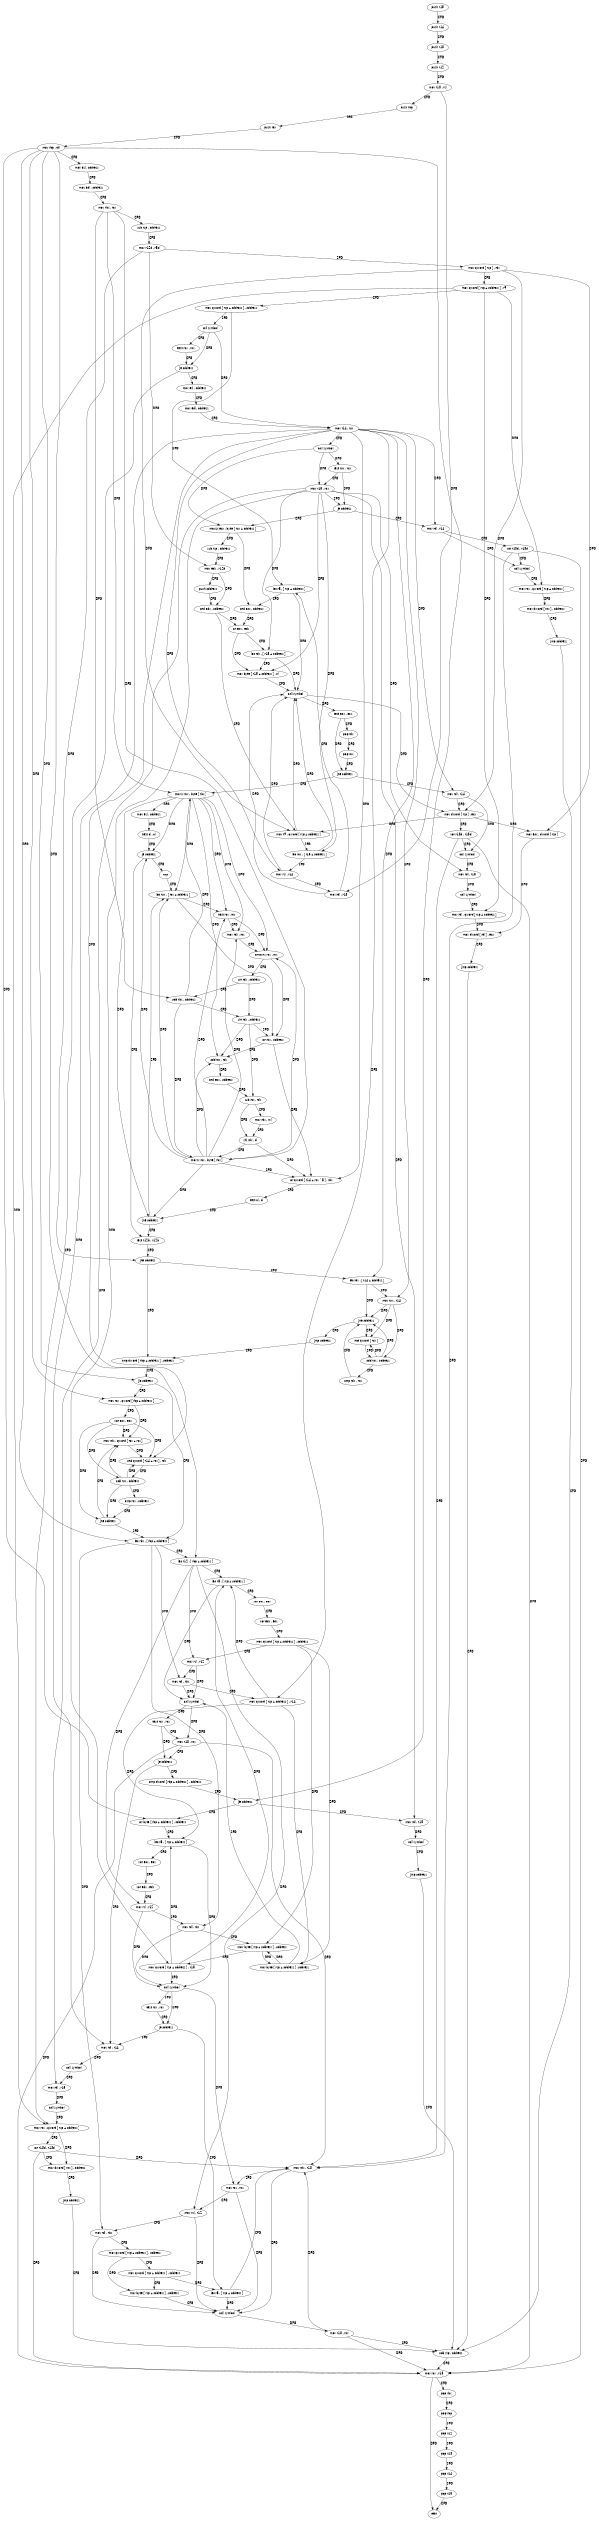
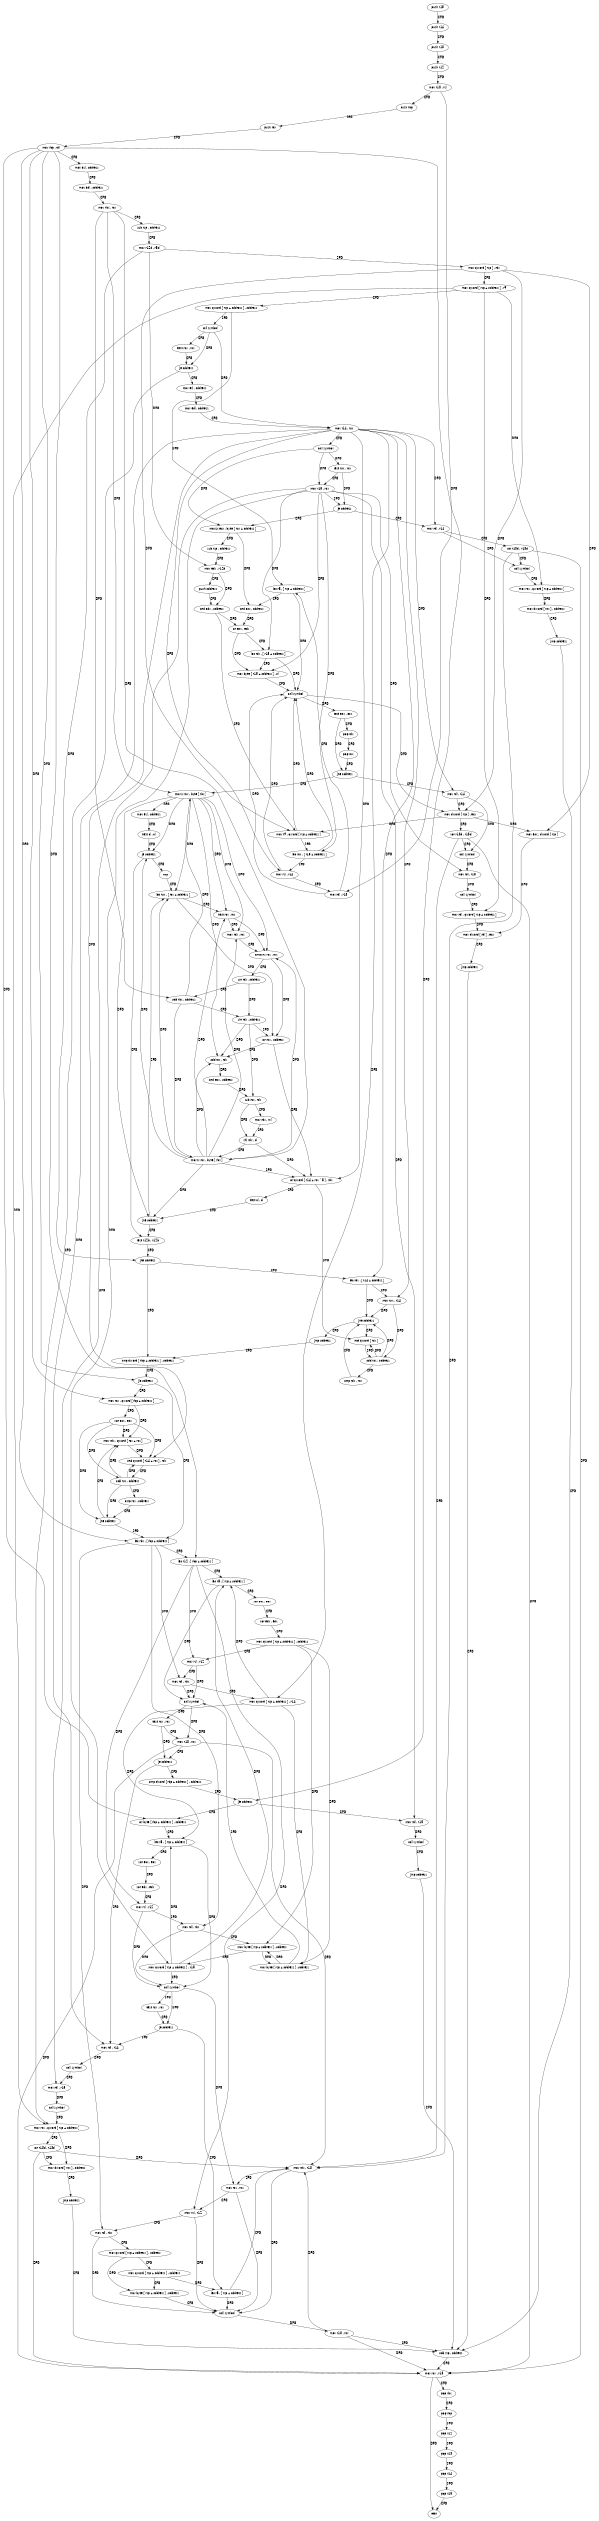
edge "mov rax , r14" -> "not qword [ rax ]": now "or qword [ r14 + rax * 8 ] , rdx" -> "not qword [ rax ]"
